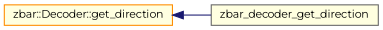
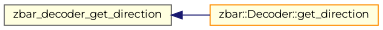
edge "zbar_decoder_get_direction" -> "zbar::Decoder::get_direction": reversed
